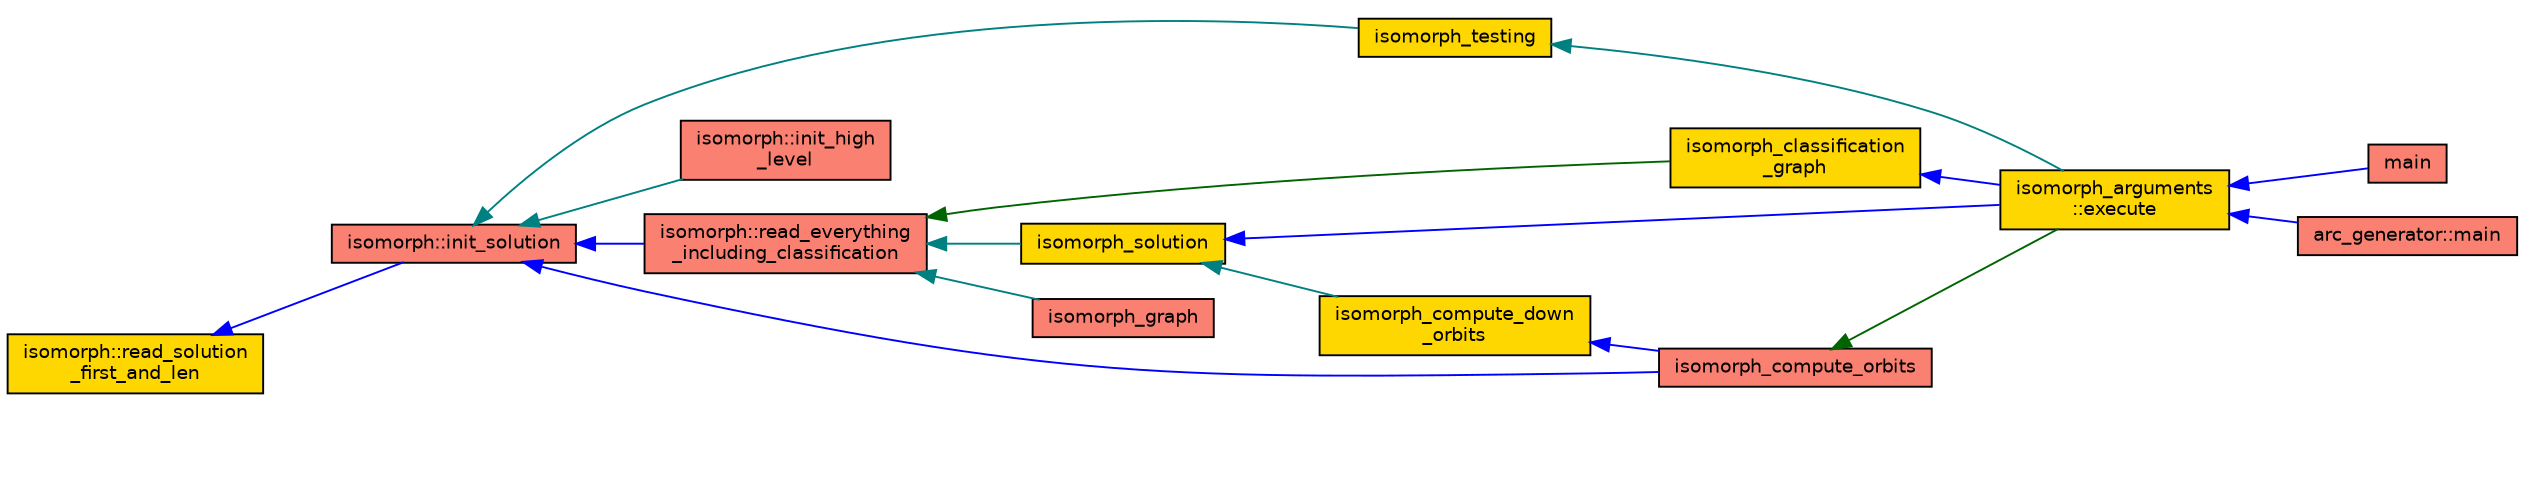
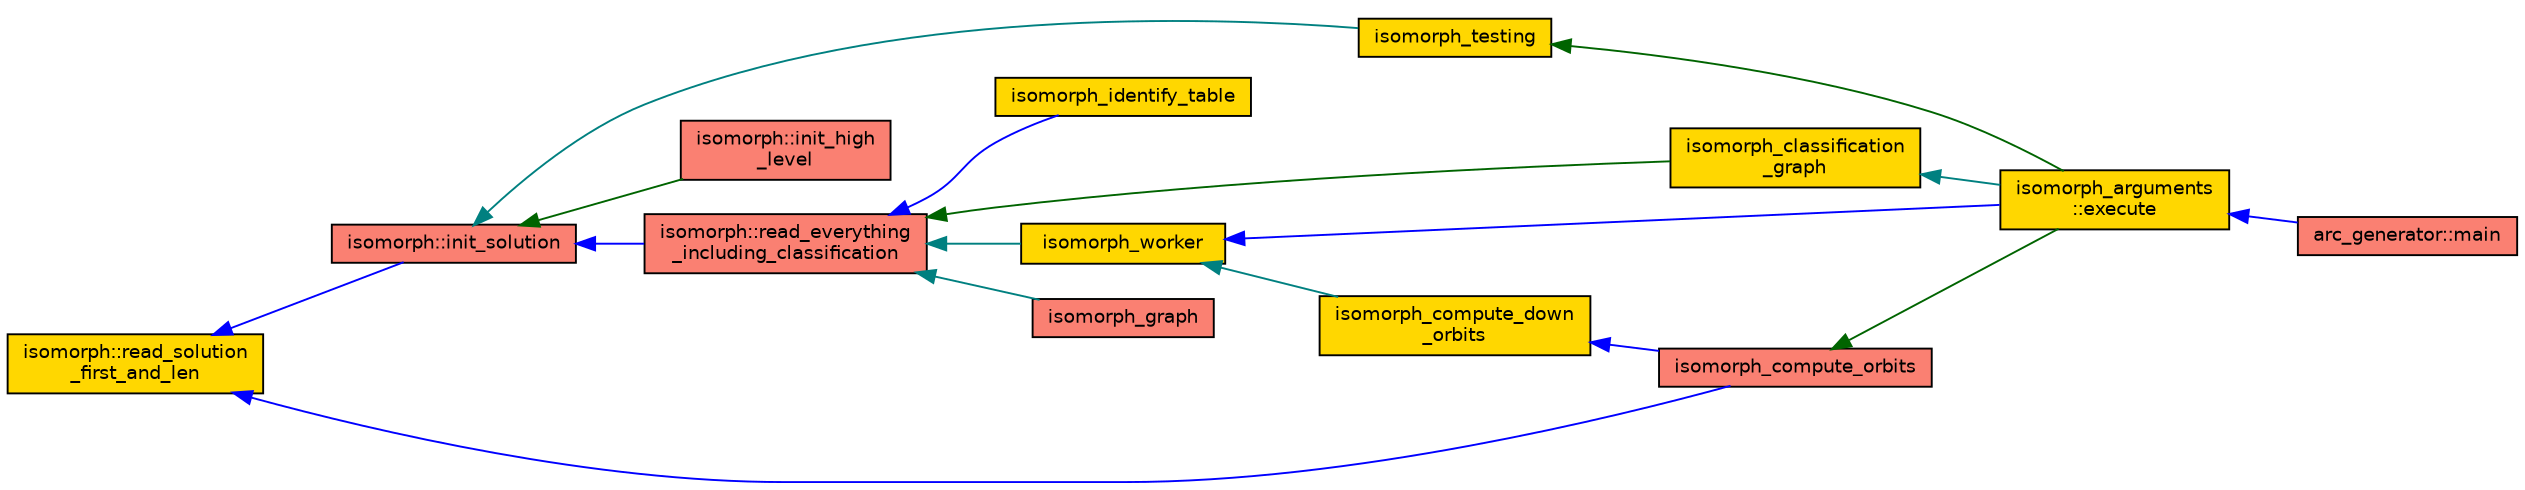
edge "isomorph_arguments ::execute" -> "isomorph_testing": color teal -> darkgreen
node "isomorph_identify_table": added
node "main": removed
edge "isomorph_arguments ::execute" -> "isomorph_classification _graph": color blue -> teal
edge "isomorph::init_high _level" -> "isomorph::init_solution": color teal -> darkgreen
node "isomorph_solution": label "isomorph_solution" -> "isomorph_worker"
edge "isomorph_compute_orbits" -> "isomorph::init_solution": now "isomorph_compute_orbits" -> "isomorph::read_solution _first_and_len"
